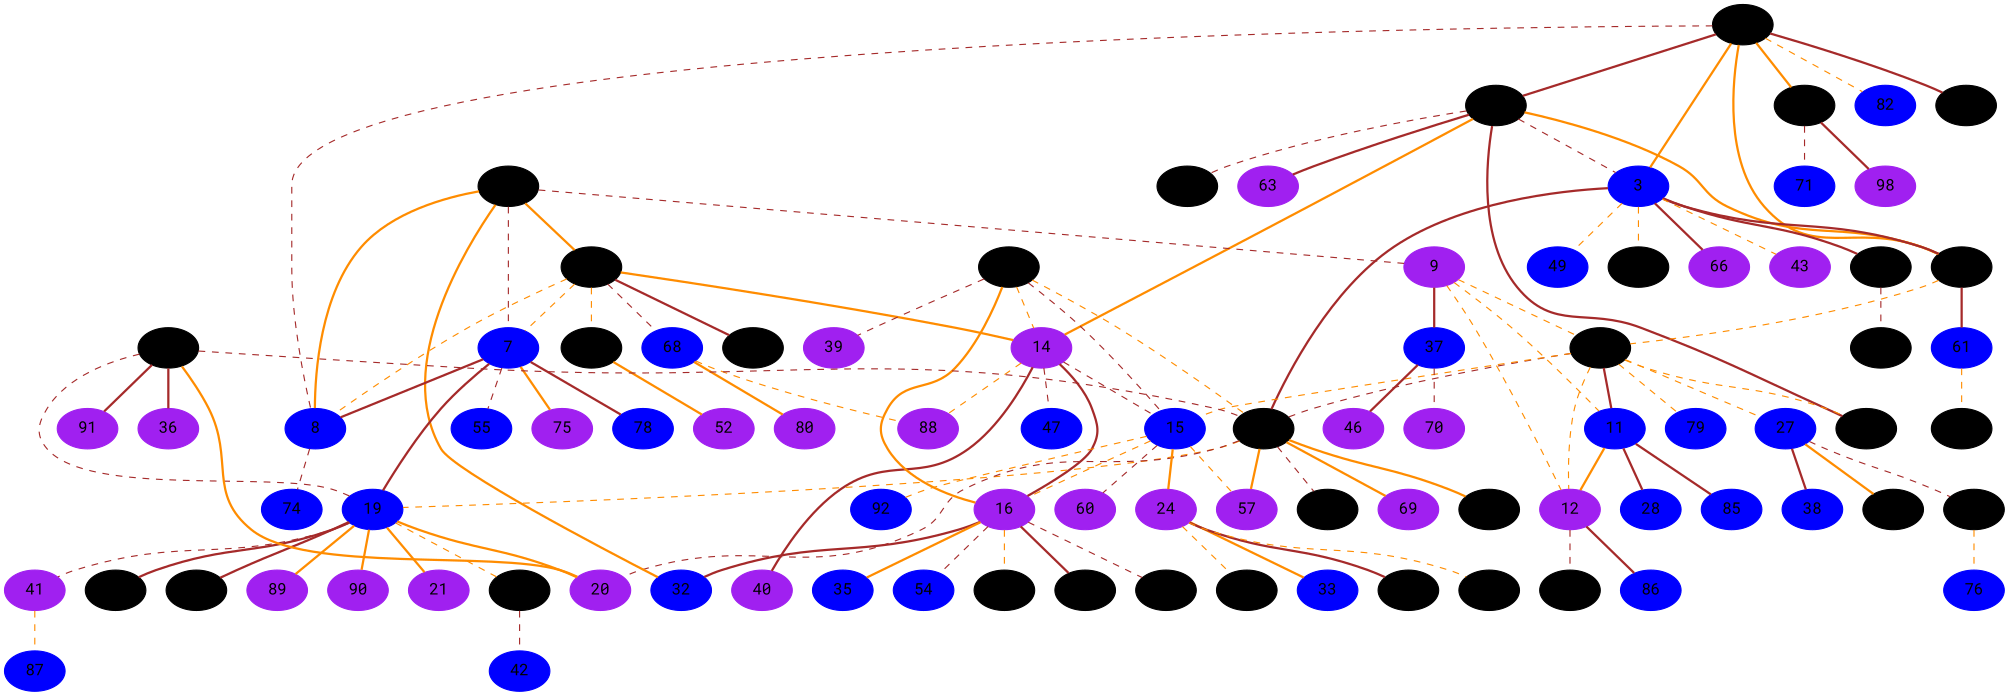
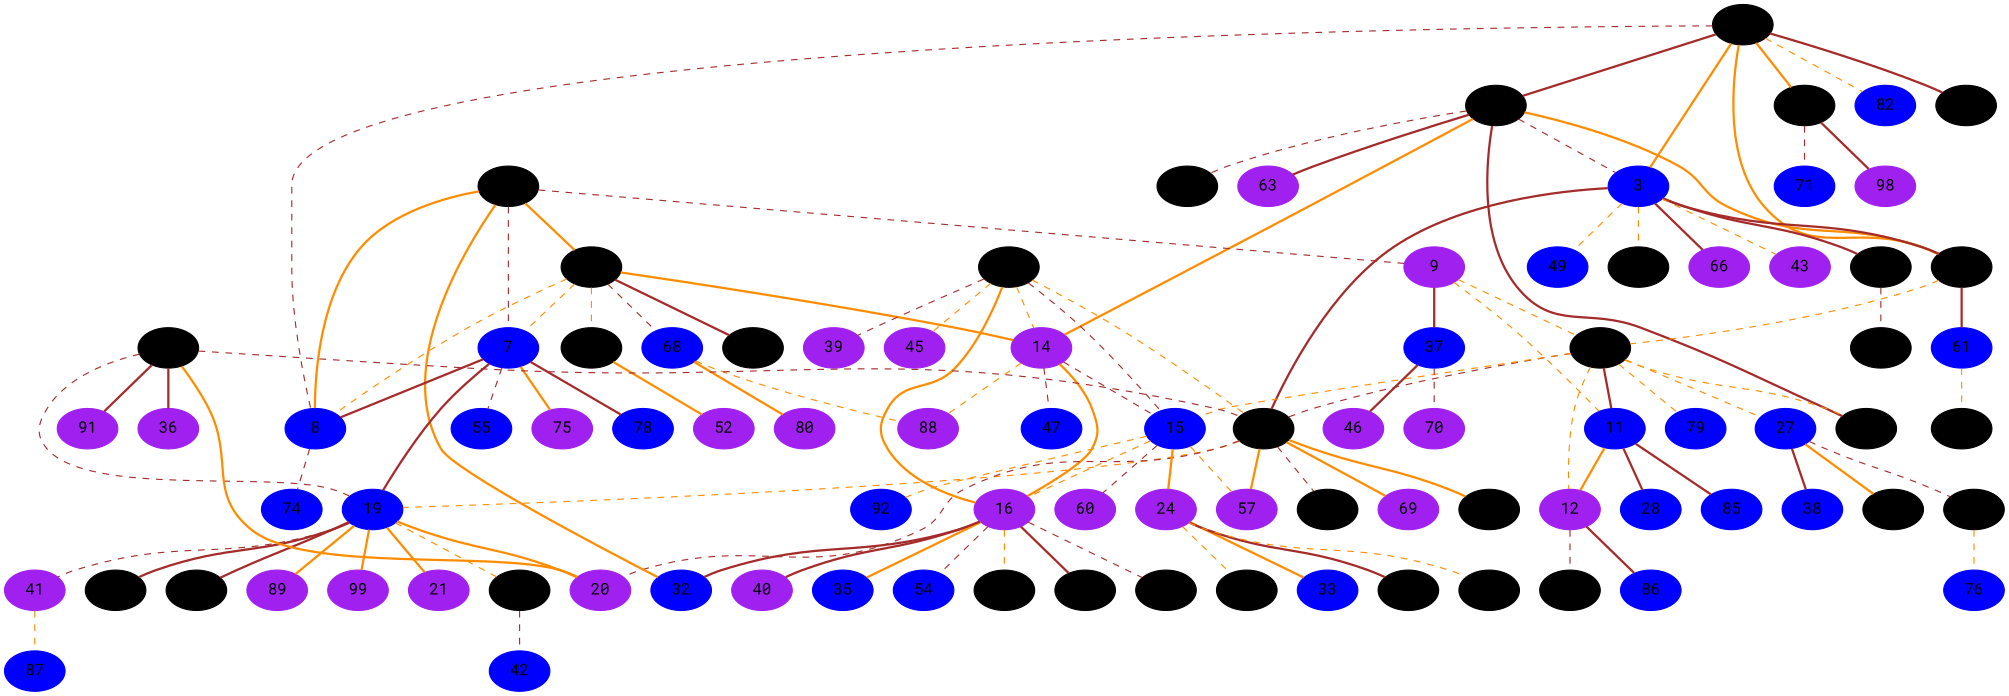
node "45": added
edge "9" -- "12": removed
edge "14" -- "16": color brown -> darkorange
edge "14" -- "40": now "16" -- "40"
node "90": label "90" -> "99"
